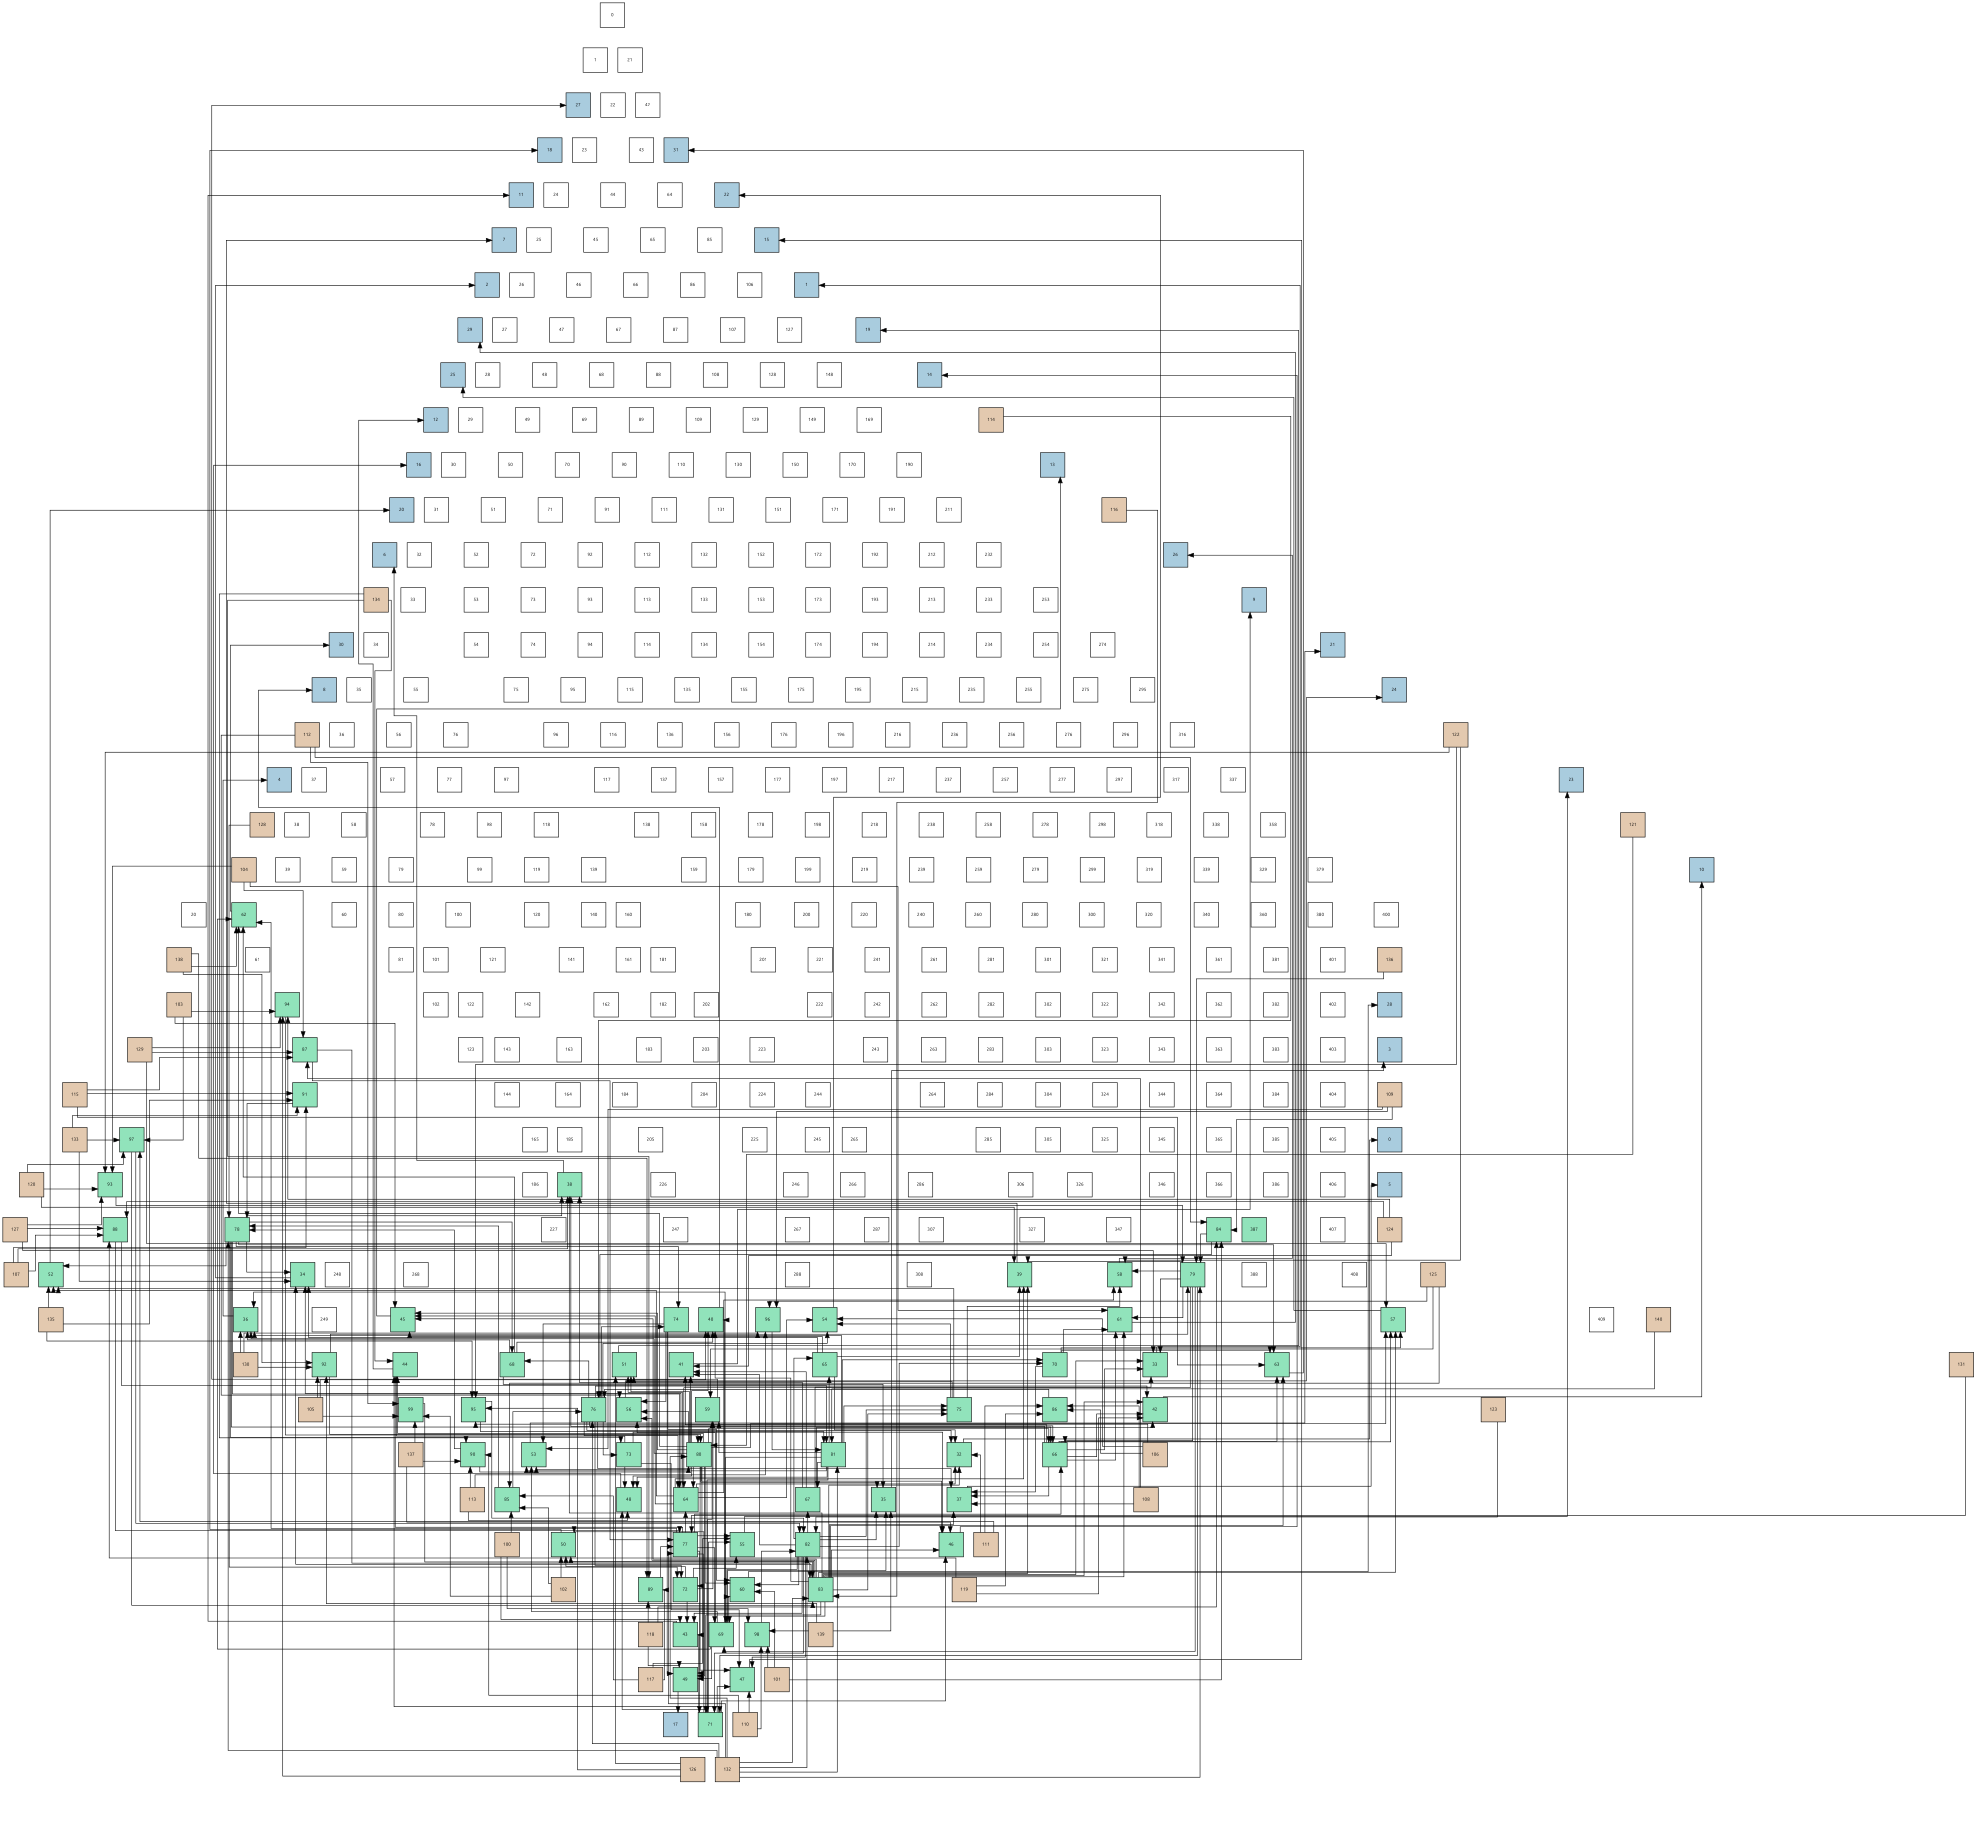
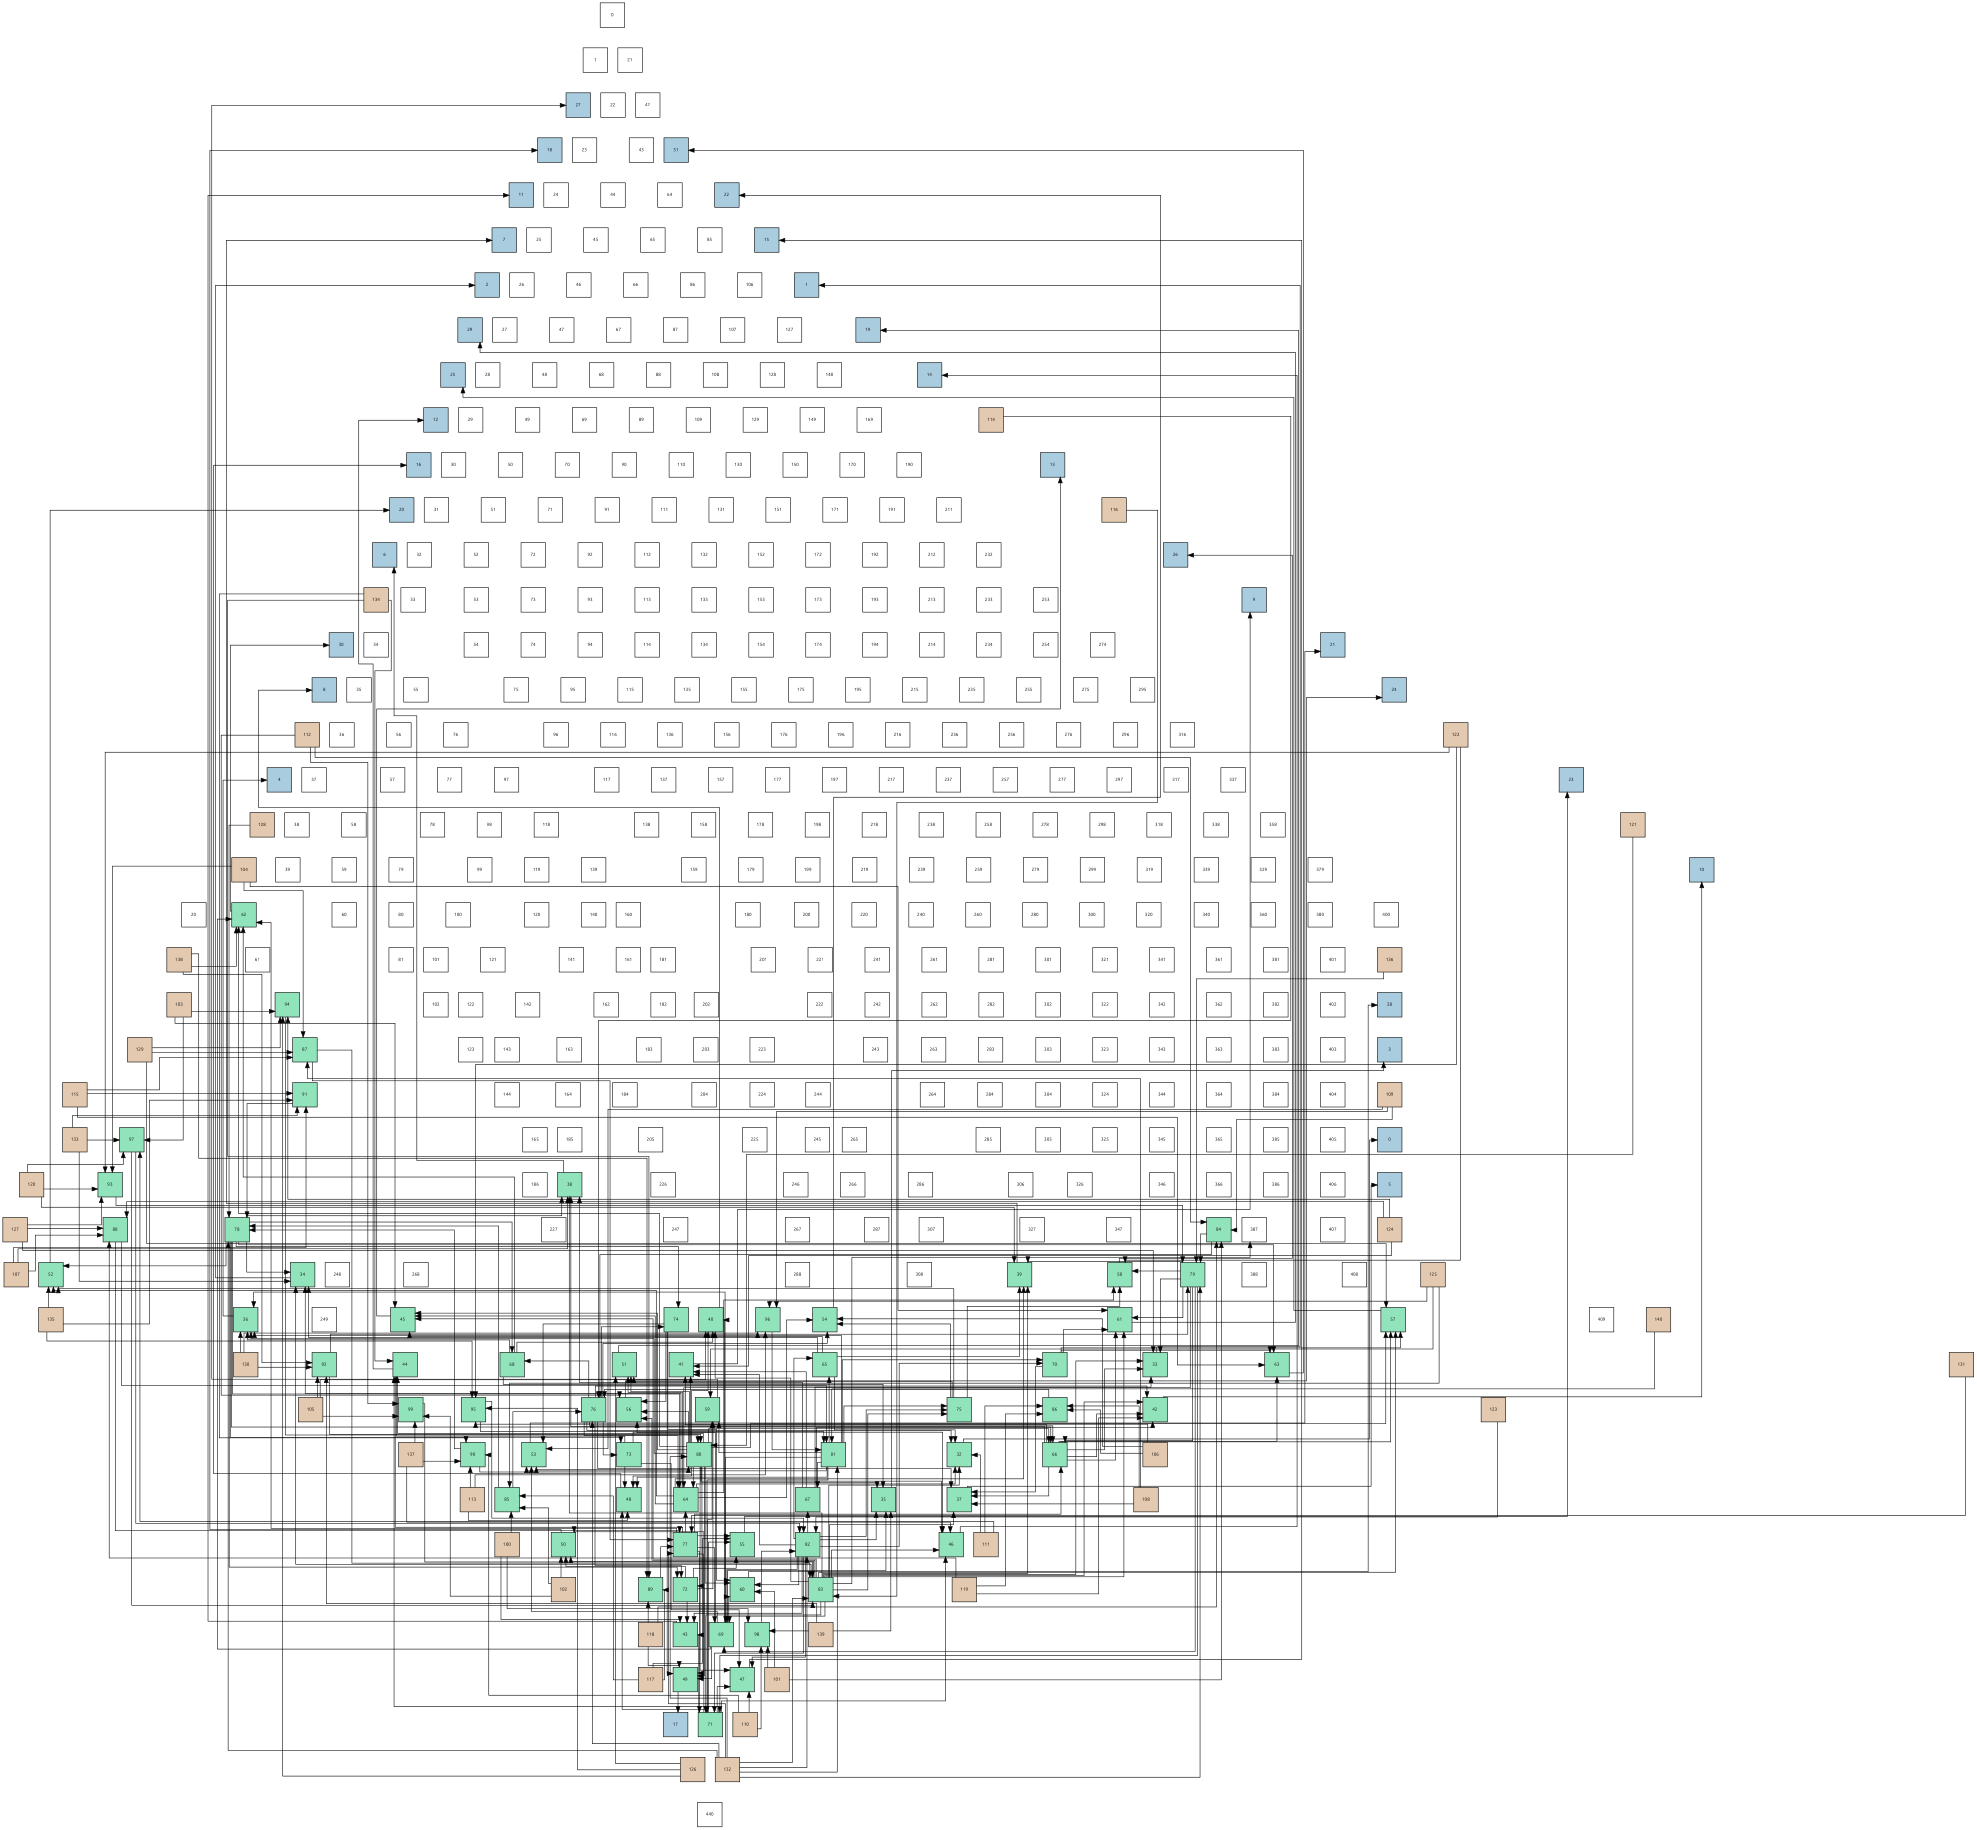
node "387": fillcolor #91e3bb -> #ffffff
edge "83" -> "63": now "83" -> "387"
node "440": added
